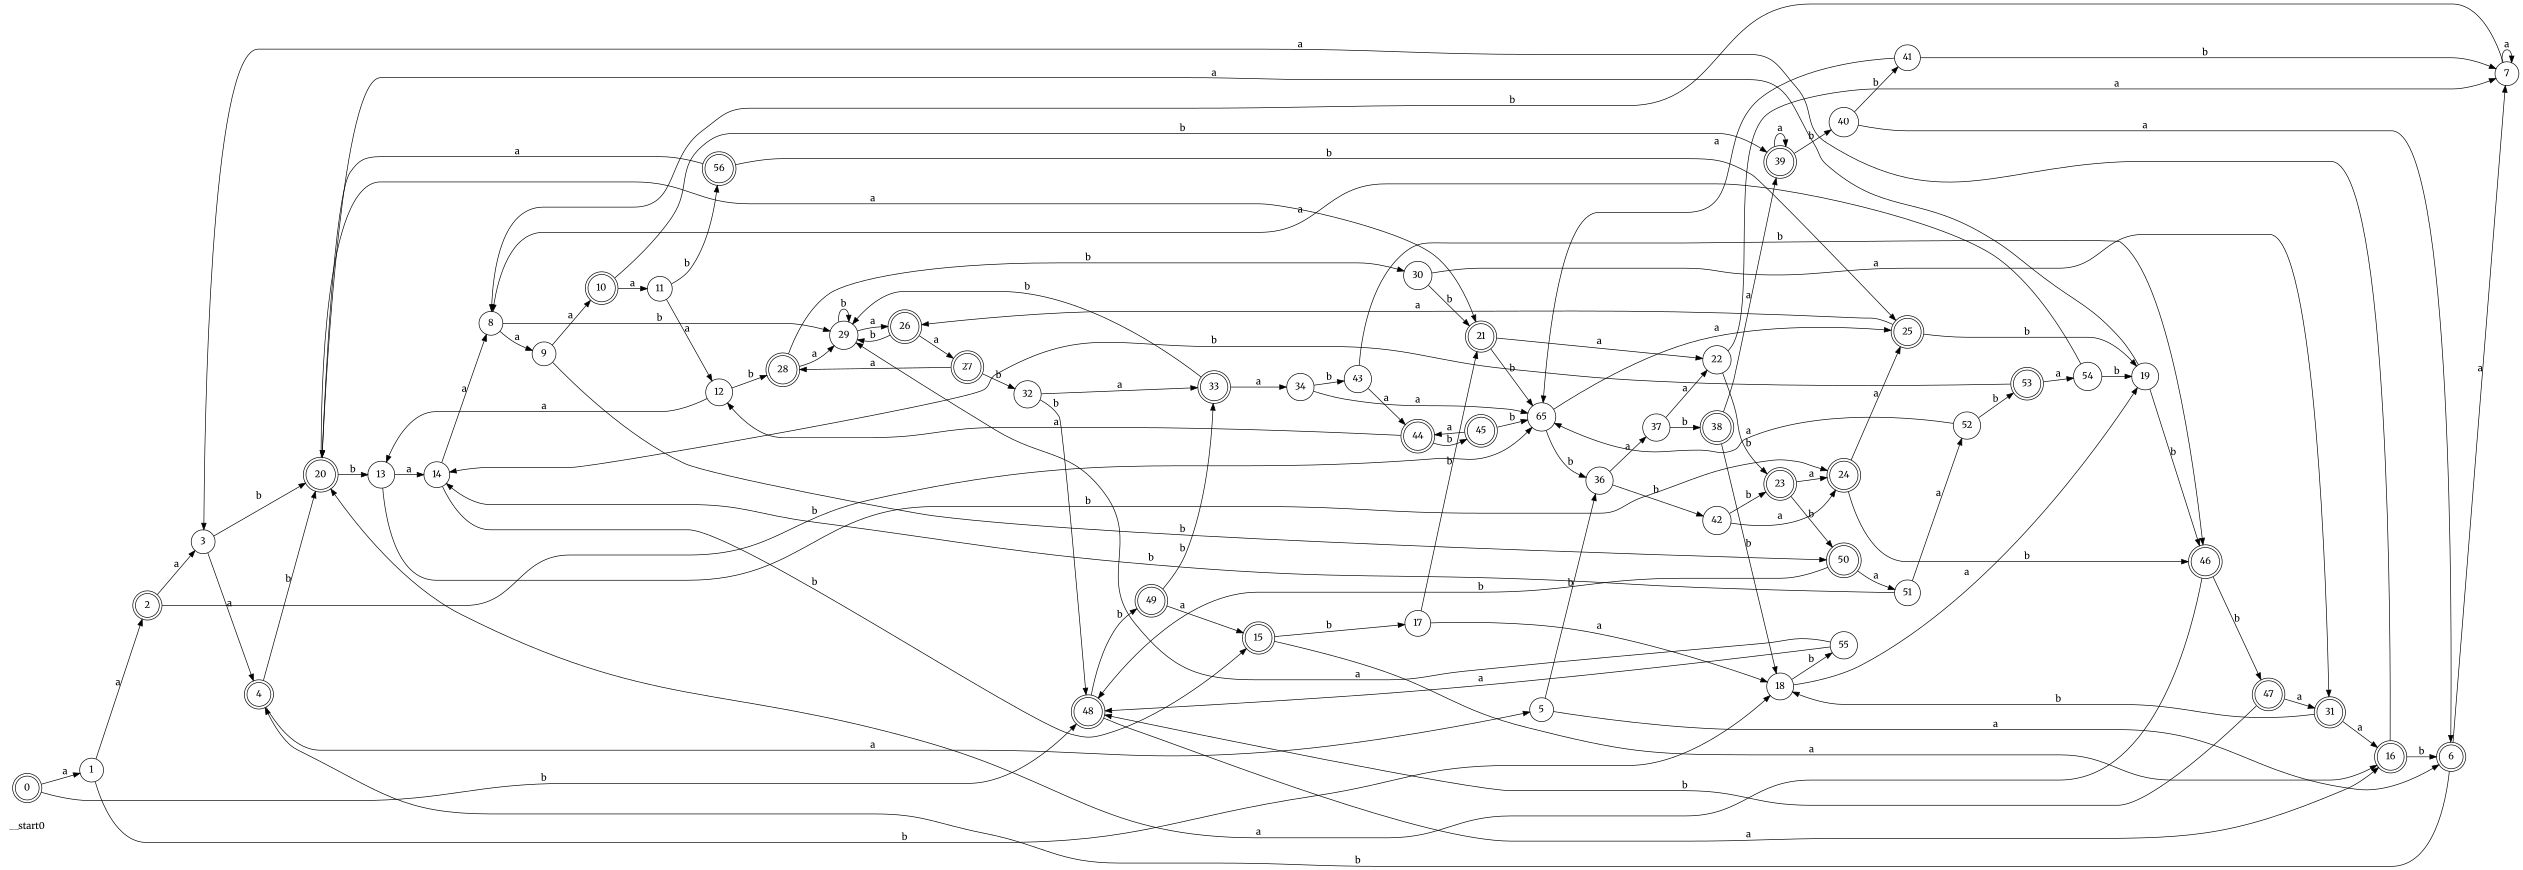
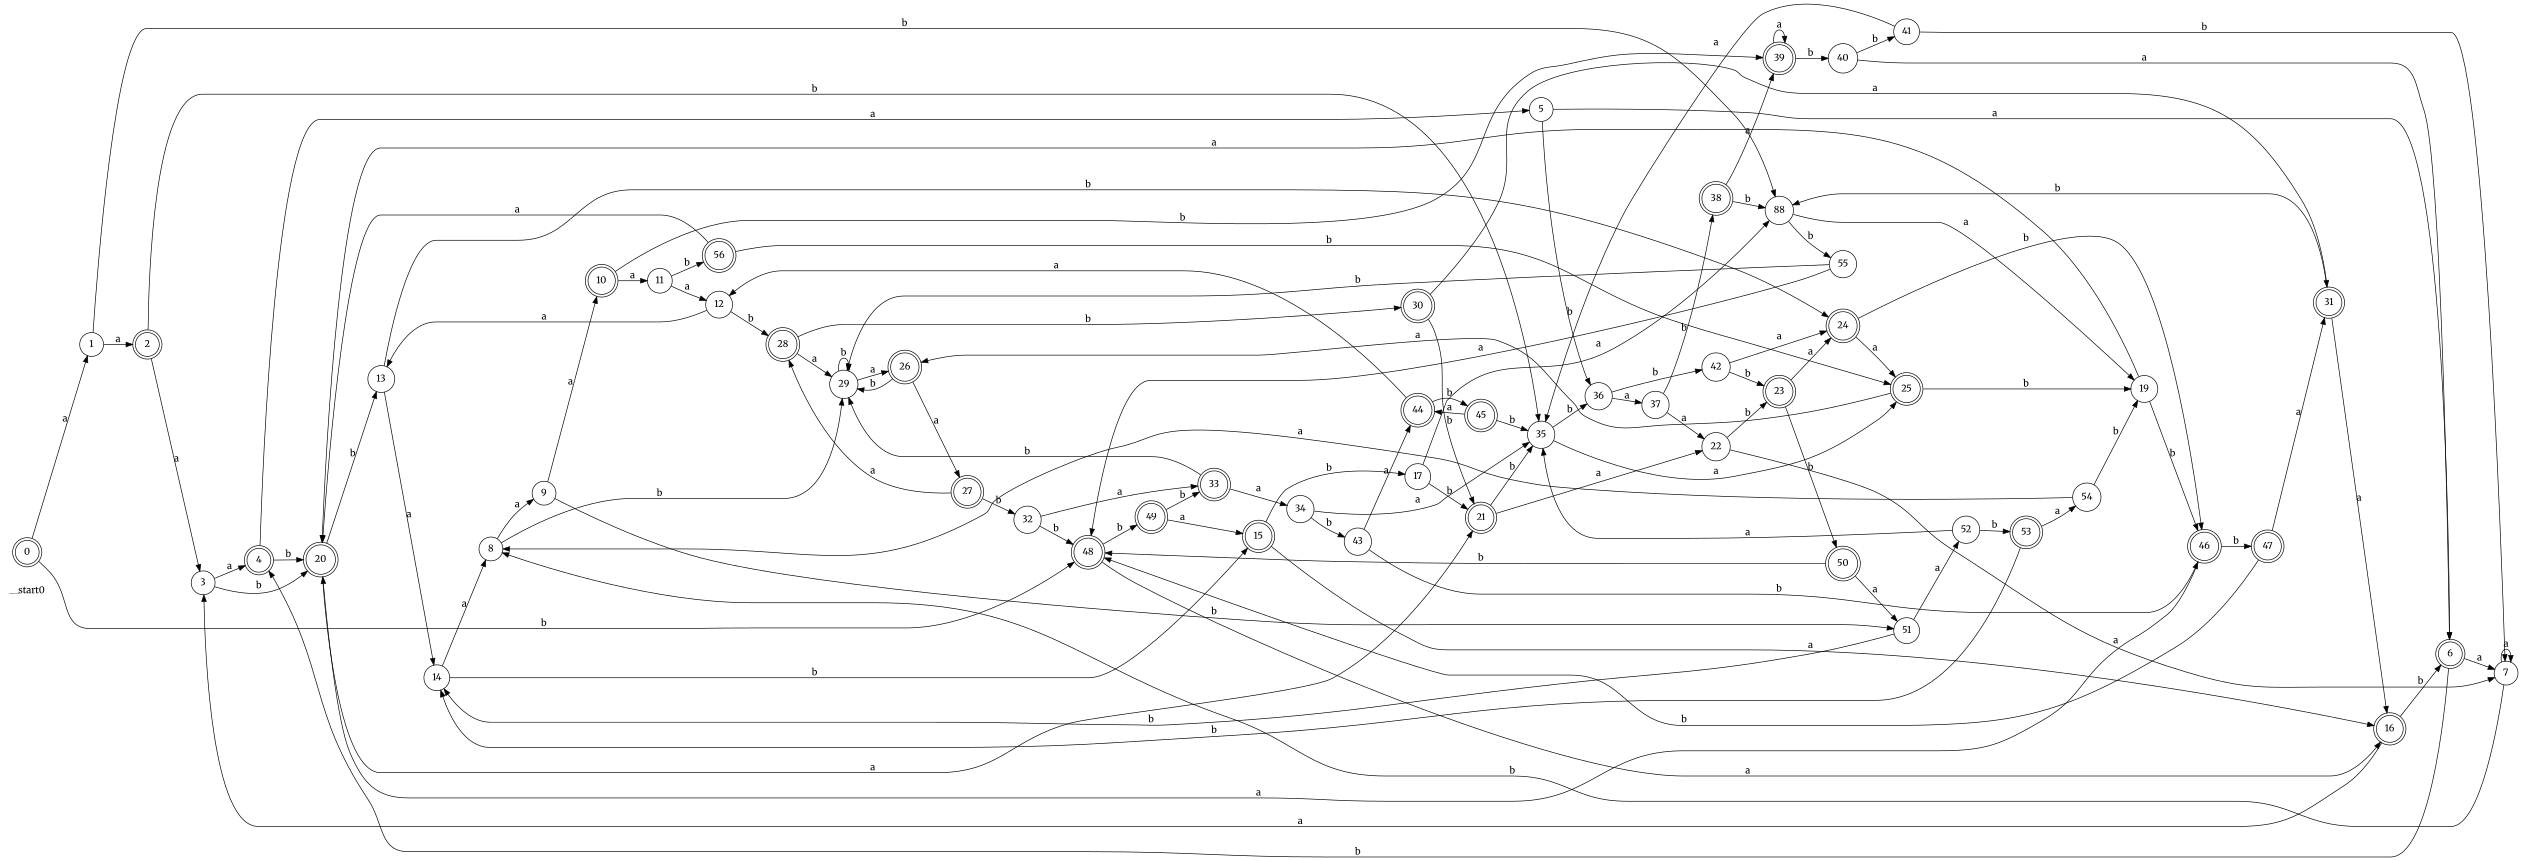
node "30": shape circle -> doublecircle
node "65": label "65" -> "35"
edge "9" -> "50": now "9" -> "51"
edge "55" -> "29": label "a" -> "b"
node "18": label "18" -> "88"
